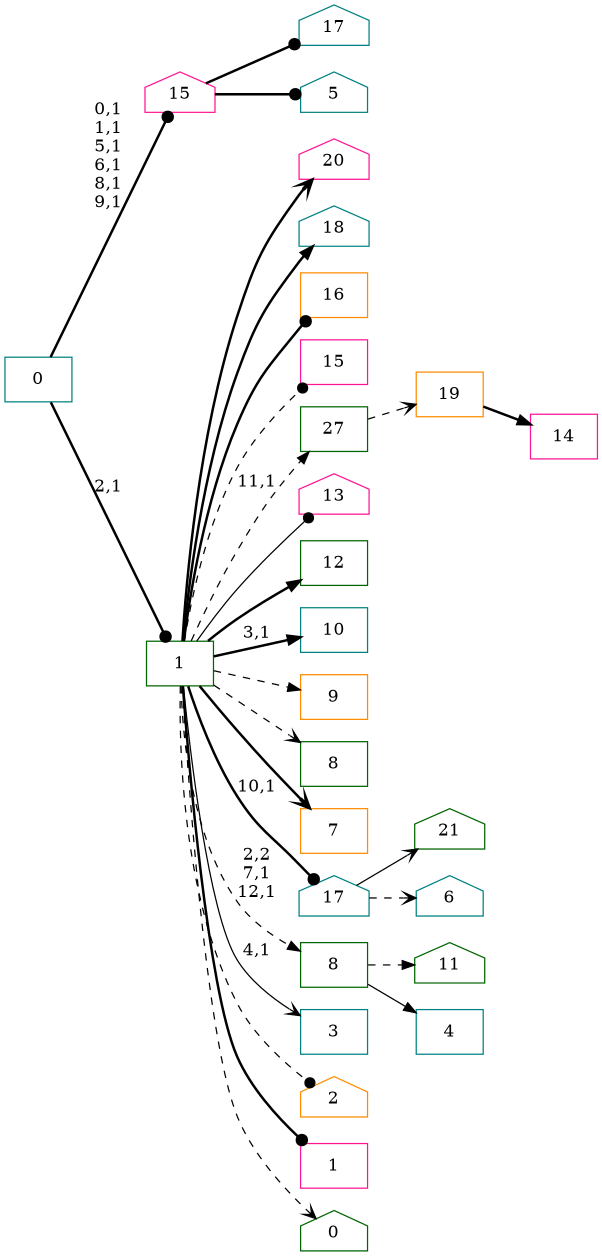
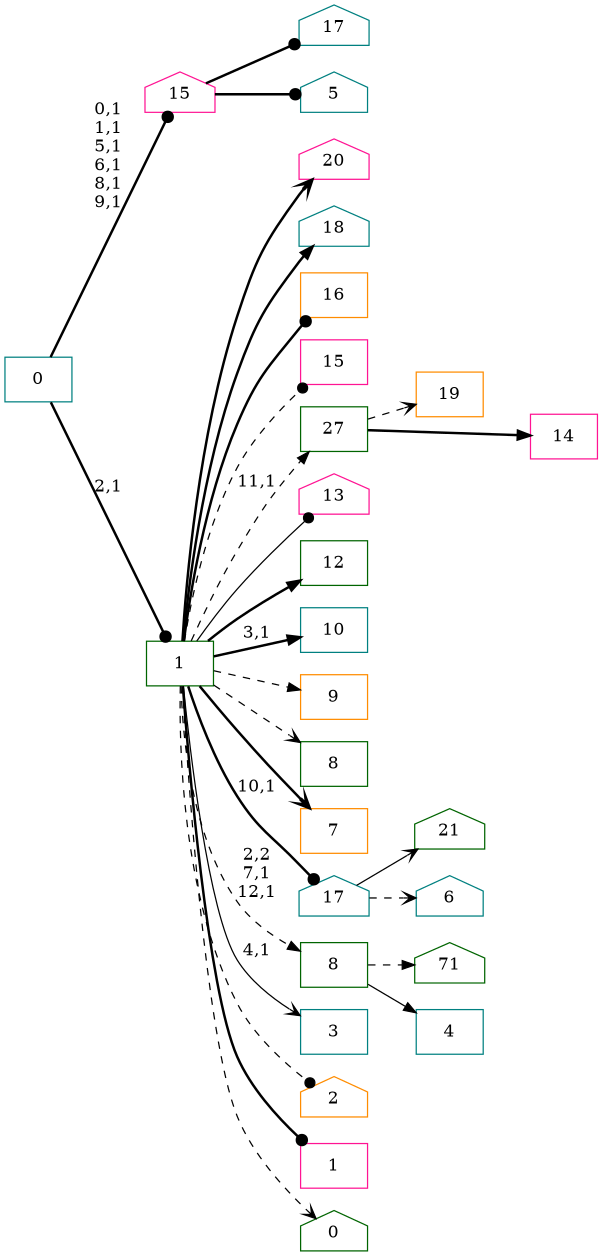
edge "19" -> "14": now "27" -> "14"
node "11": label "11" -> "71"
